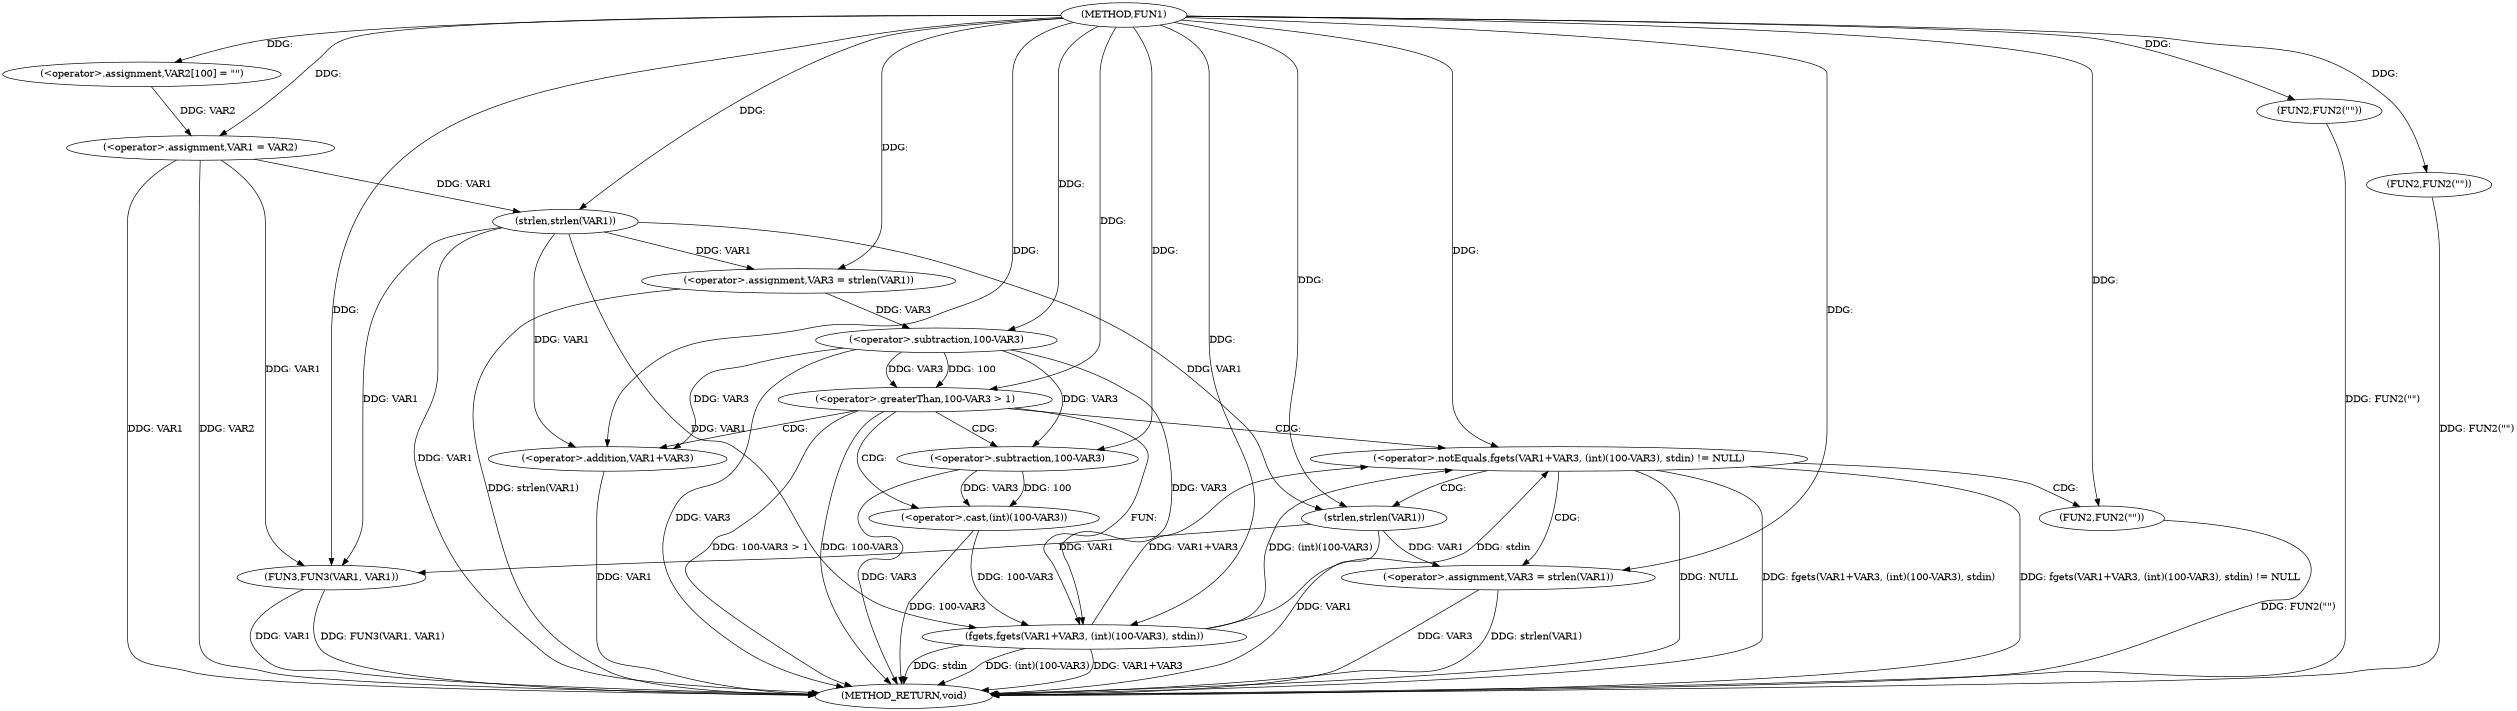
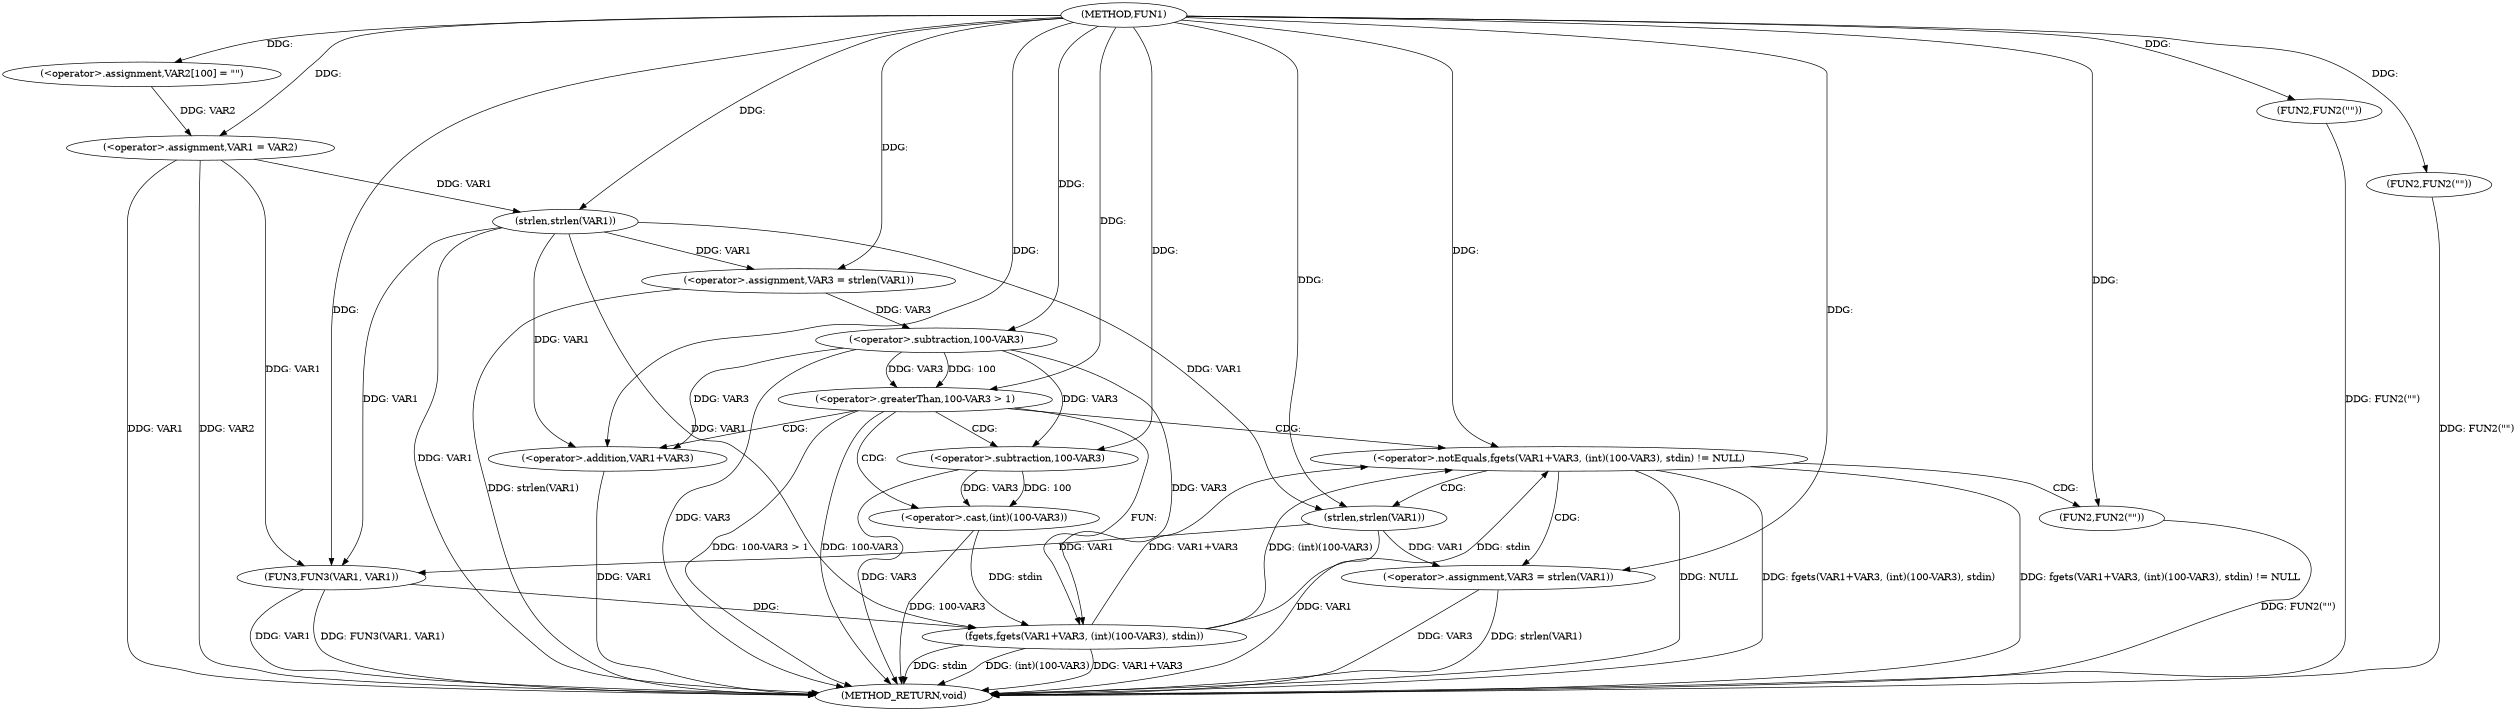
edge "(METHOD,FUN1)" -> "(fgets,fgets(VAR1+VAR3, (int)(100-VAR3), stdin))": now "(FUN3,FUN3(VAR1, VAR1))" -> "(fgets,fgets(VAR1+VAR3, (int)(100-VAR3), stdin))"
edge "(<operator>.cast,(int)(100-VAR3))" -> "(fgets,fgets(VAR1+VAR3, (int)(100-VAR3), stdin))": label "DDG: 100-VAR3" -> "DDG: stdin"
